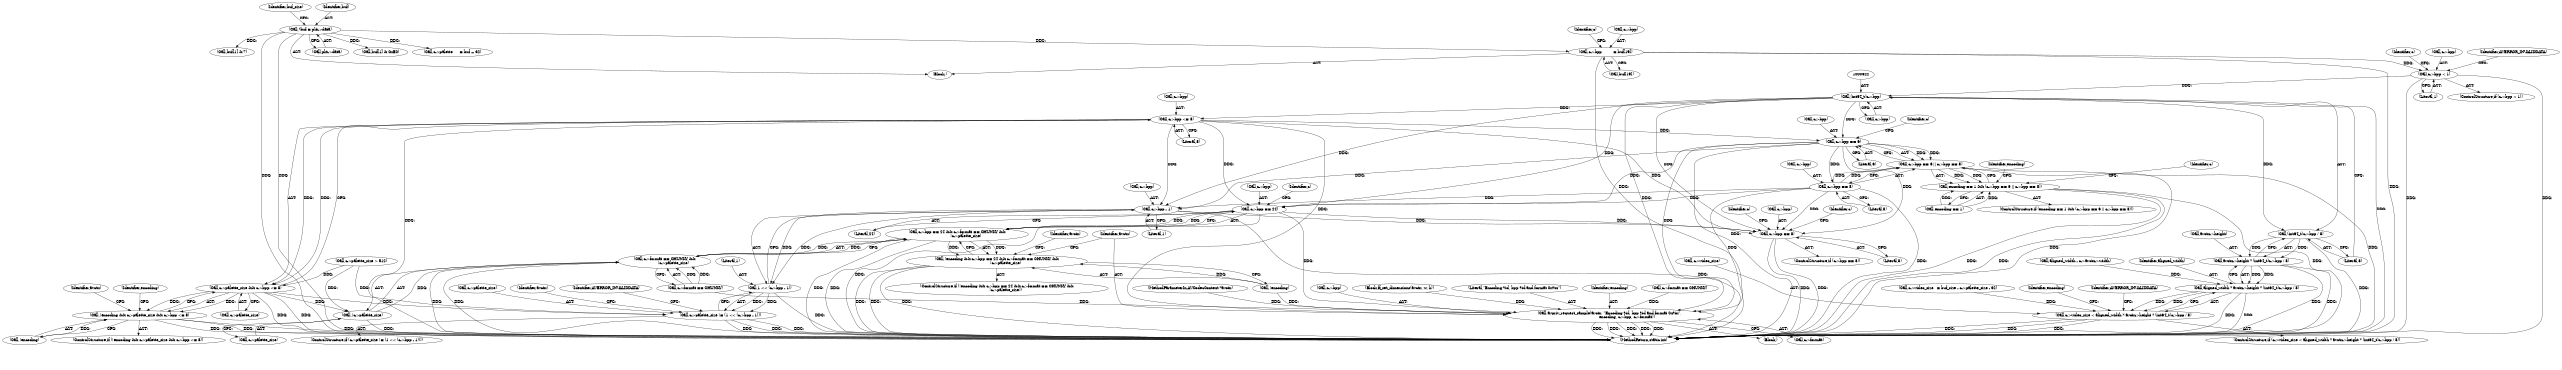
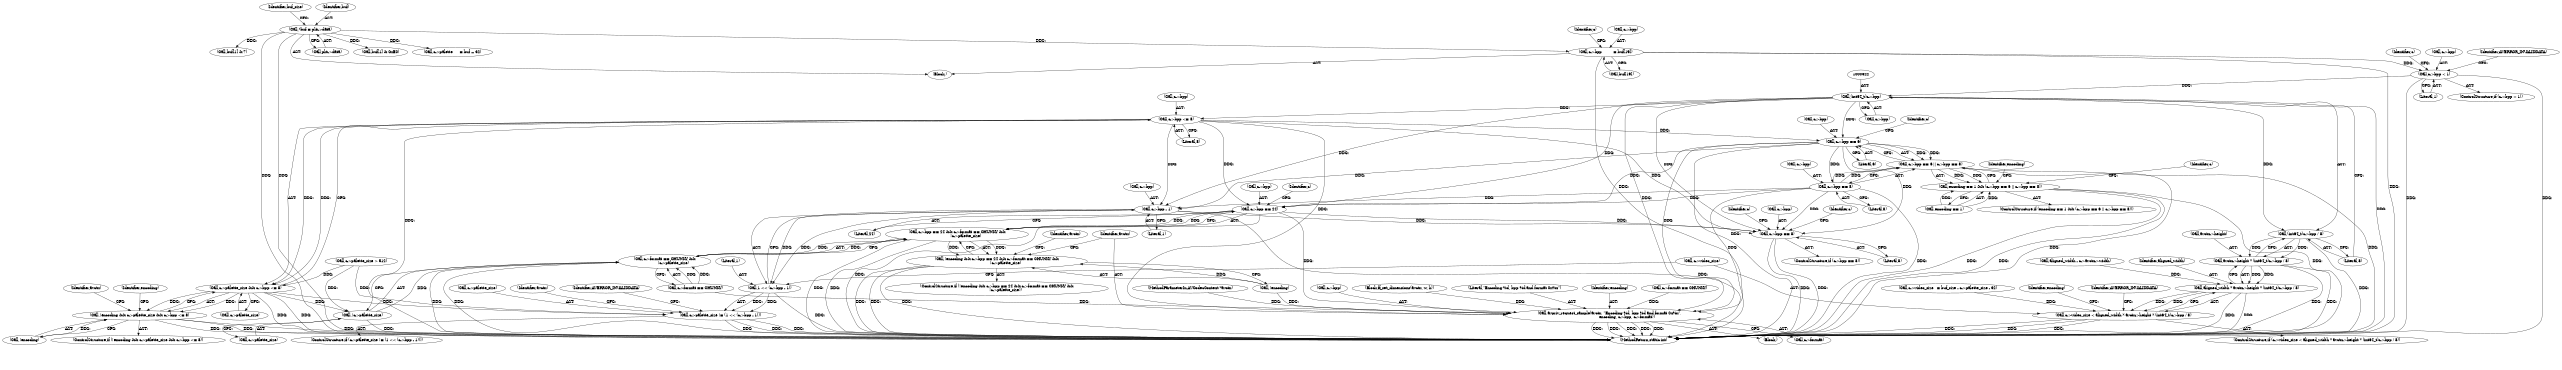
edge "(Call,c->format == CHUNKY && !c->palette_size)" -> "(Call,!c->palette_size)": label "AST: " -> "CFG: "
edge "(Call,c->palette_size != (1 << (c->bpp - 1)))" -> "(Call,1 << (c->bpp - 1))": now "(Call,c->video_size)" -> "(Call,1 << (c->bpp - 1))"
